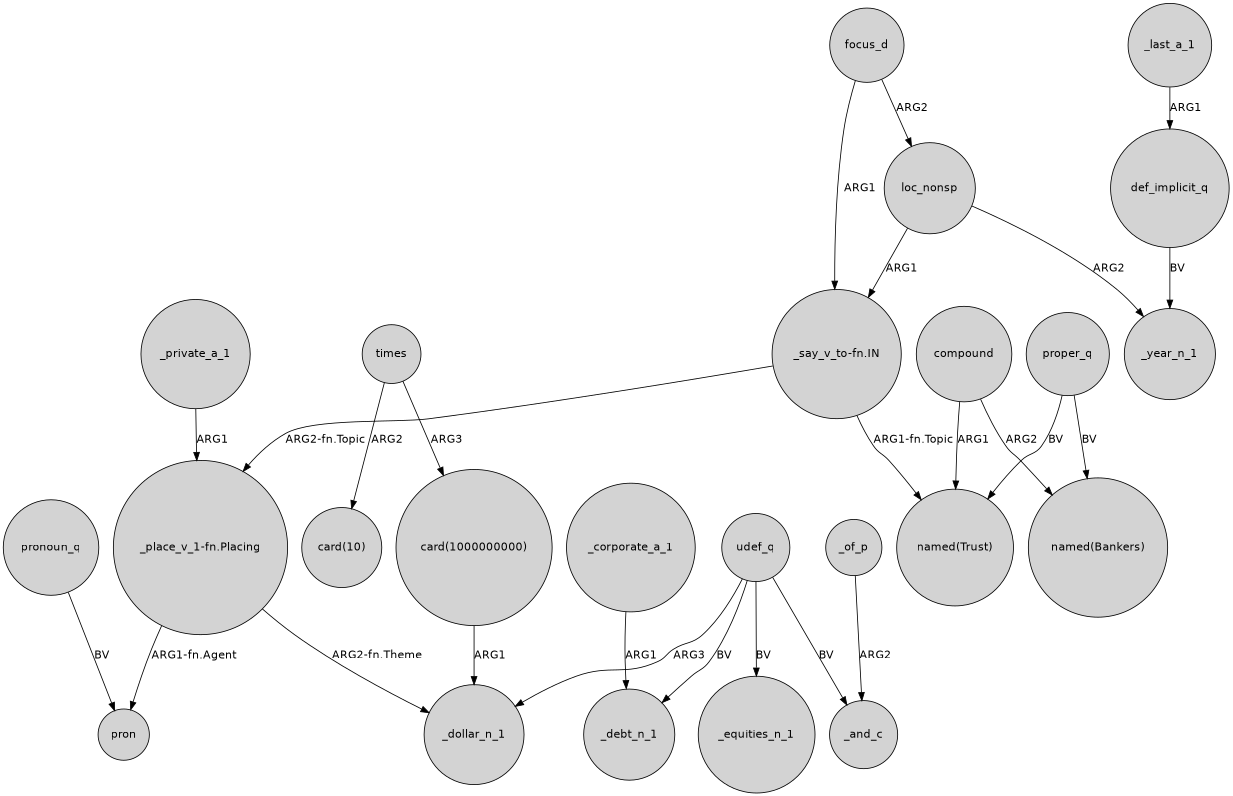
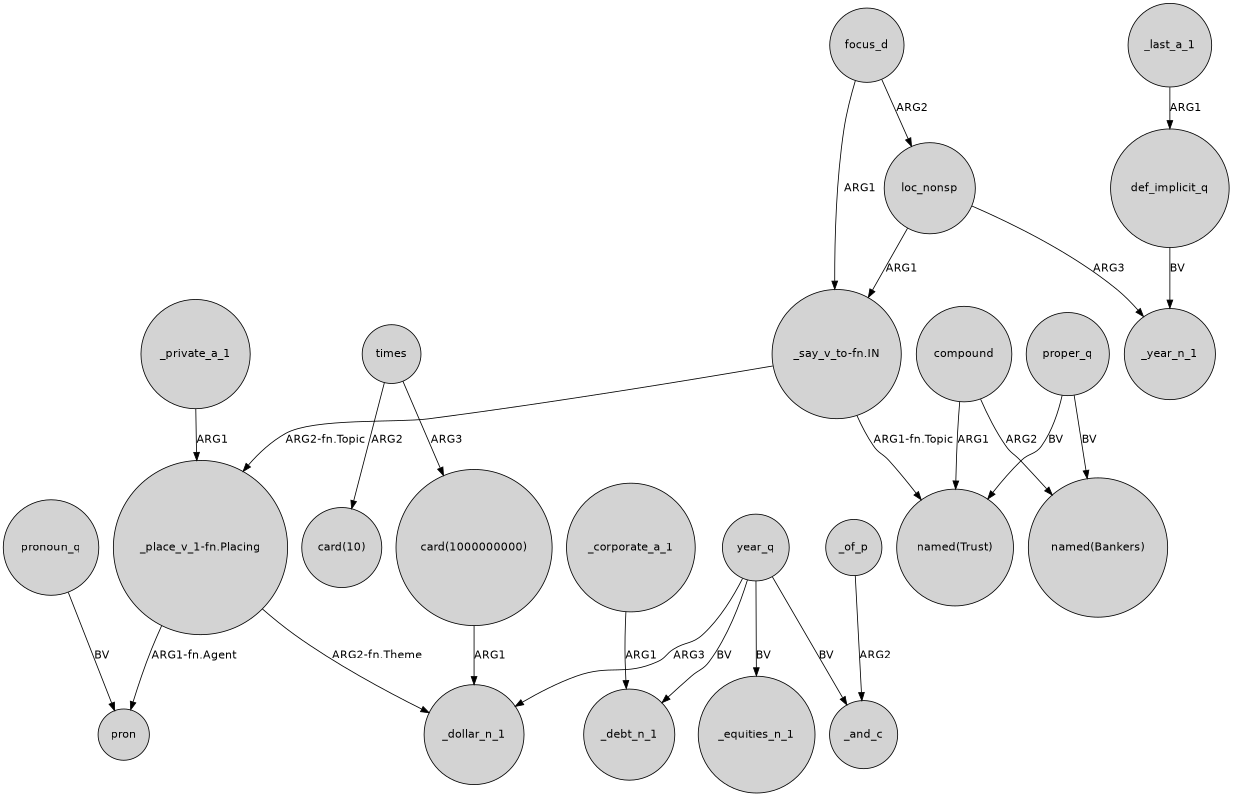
edge "loc_nonsp" -> "_year_n_1": label "ARG2" -> "ARG3"
node "udef_q": label "udef_q" -> "year_q"
